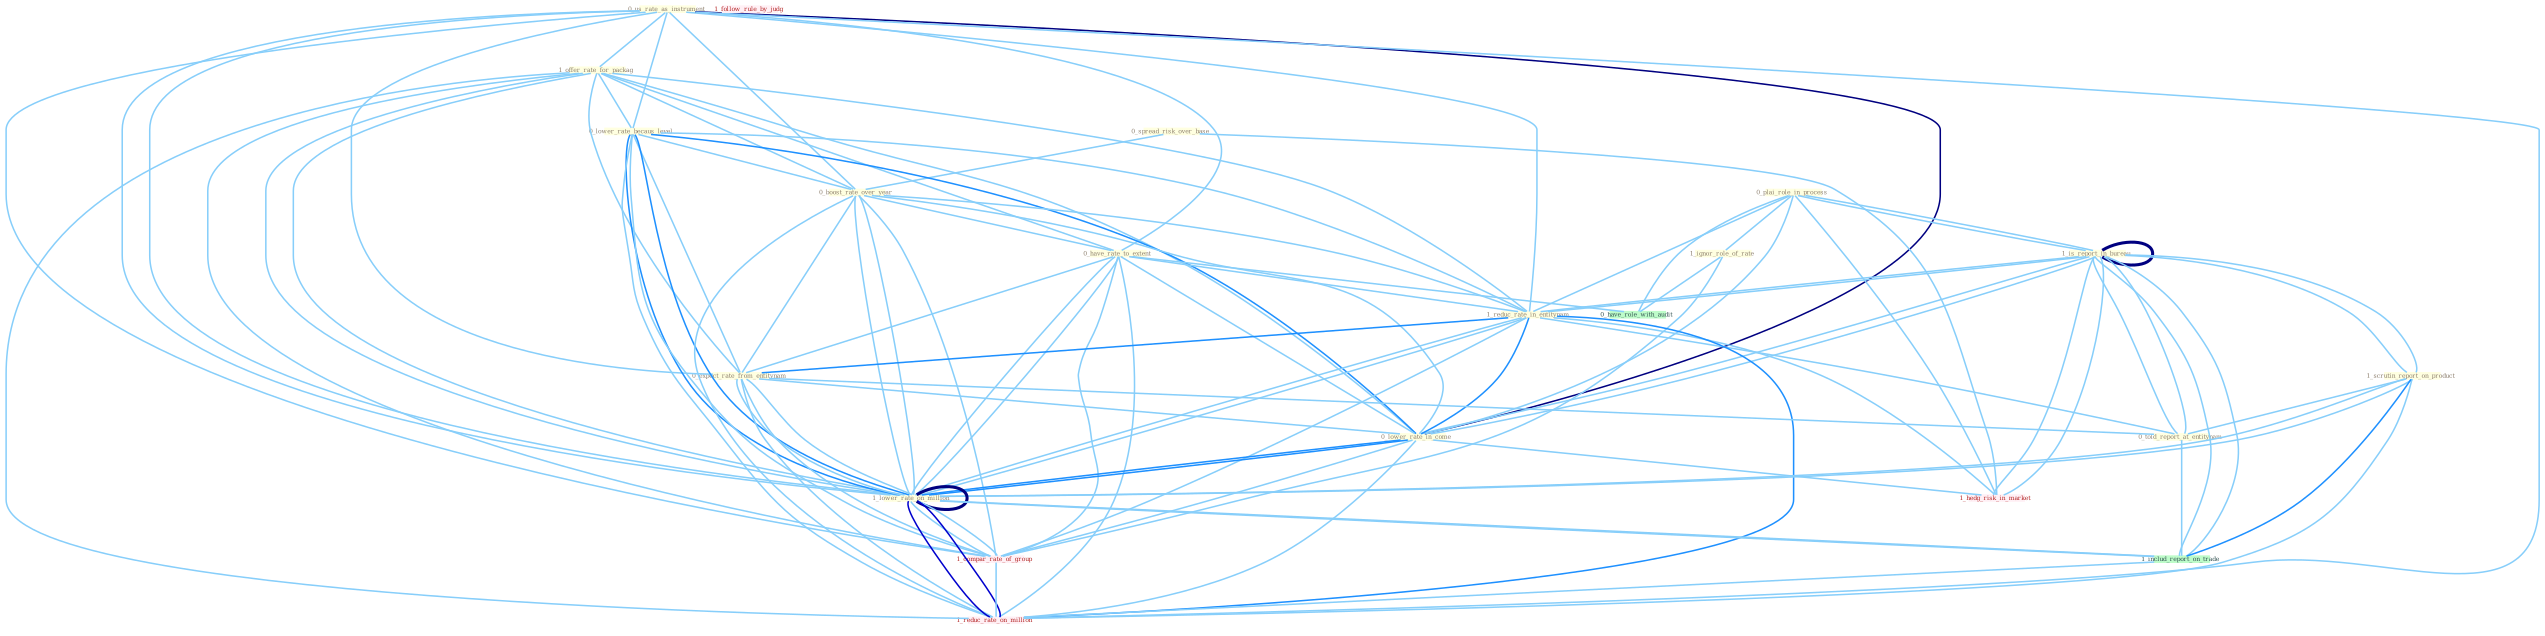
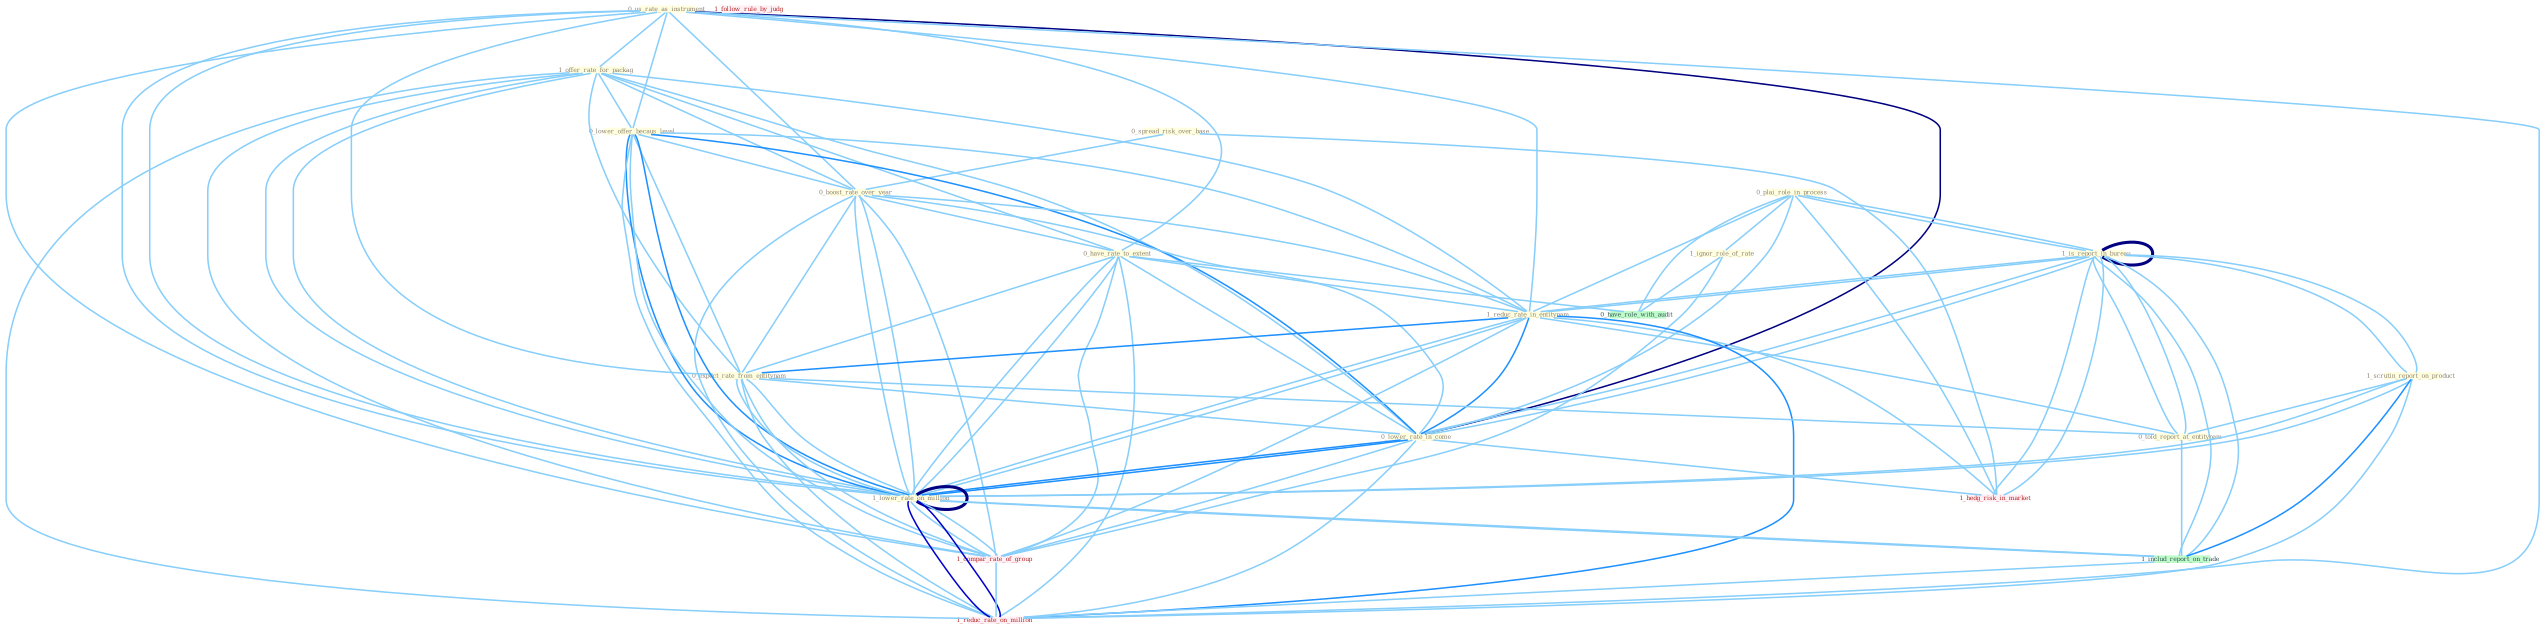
node "0_lower_rate_becaus_level": label "0_lower_rate_becaus_level" -> "0_lower_offer_becaus_level"
